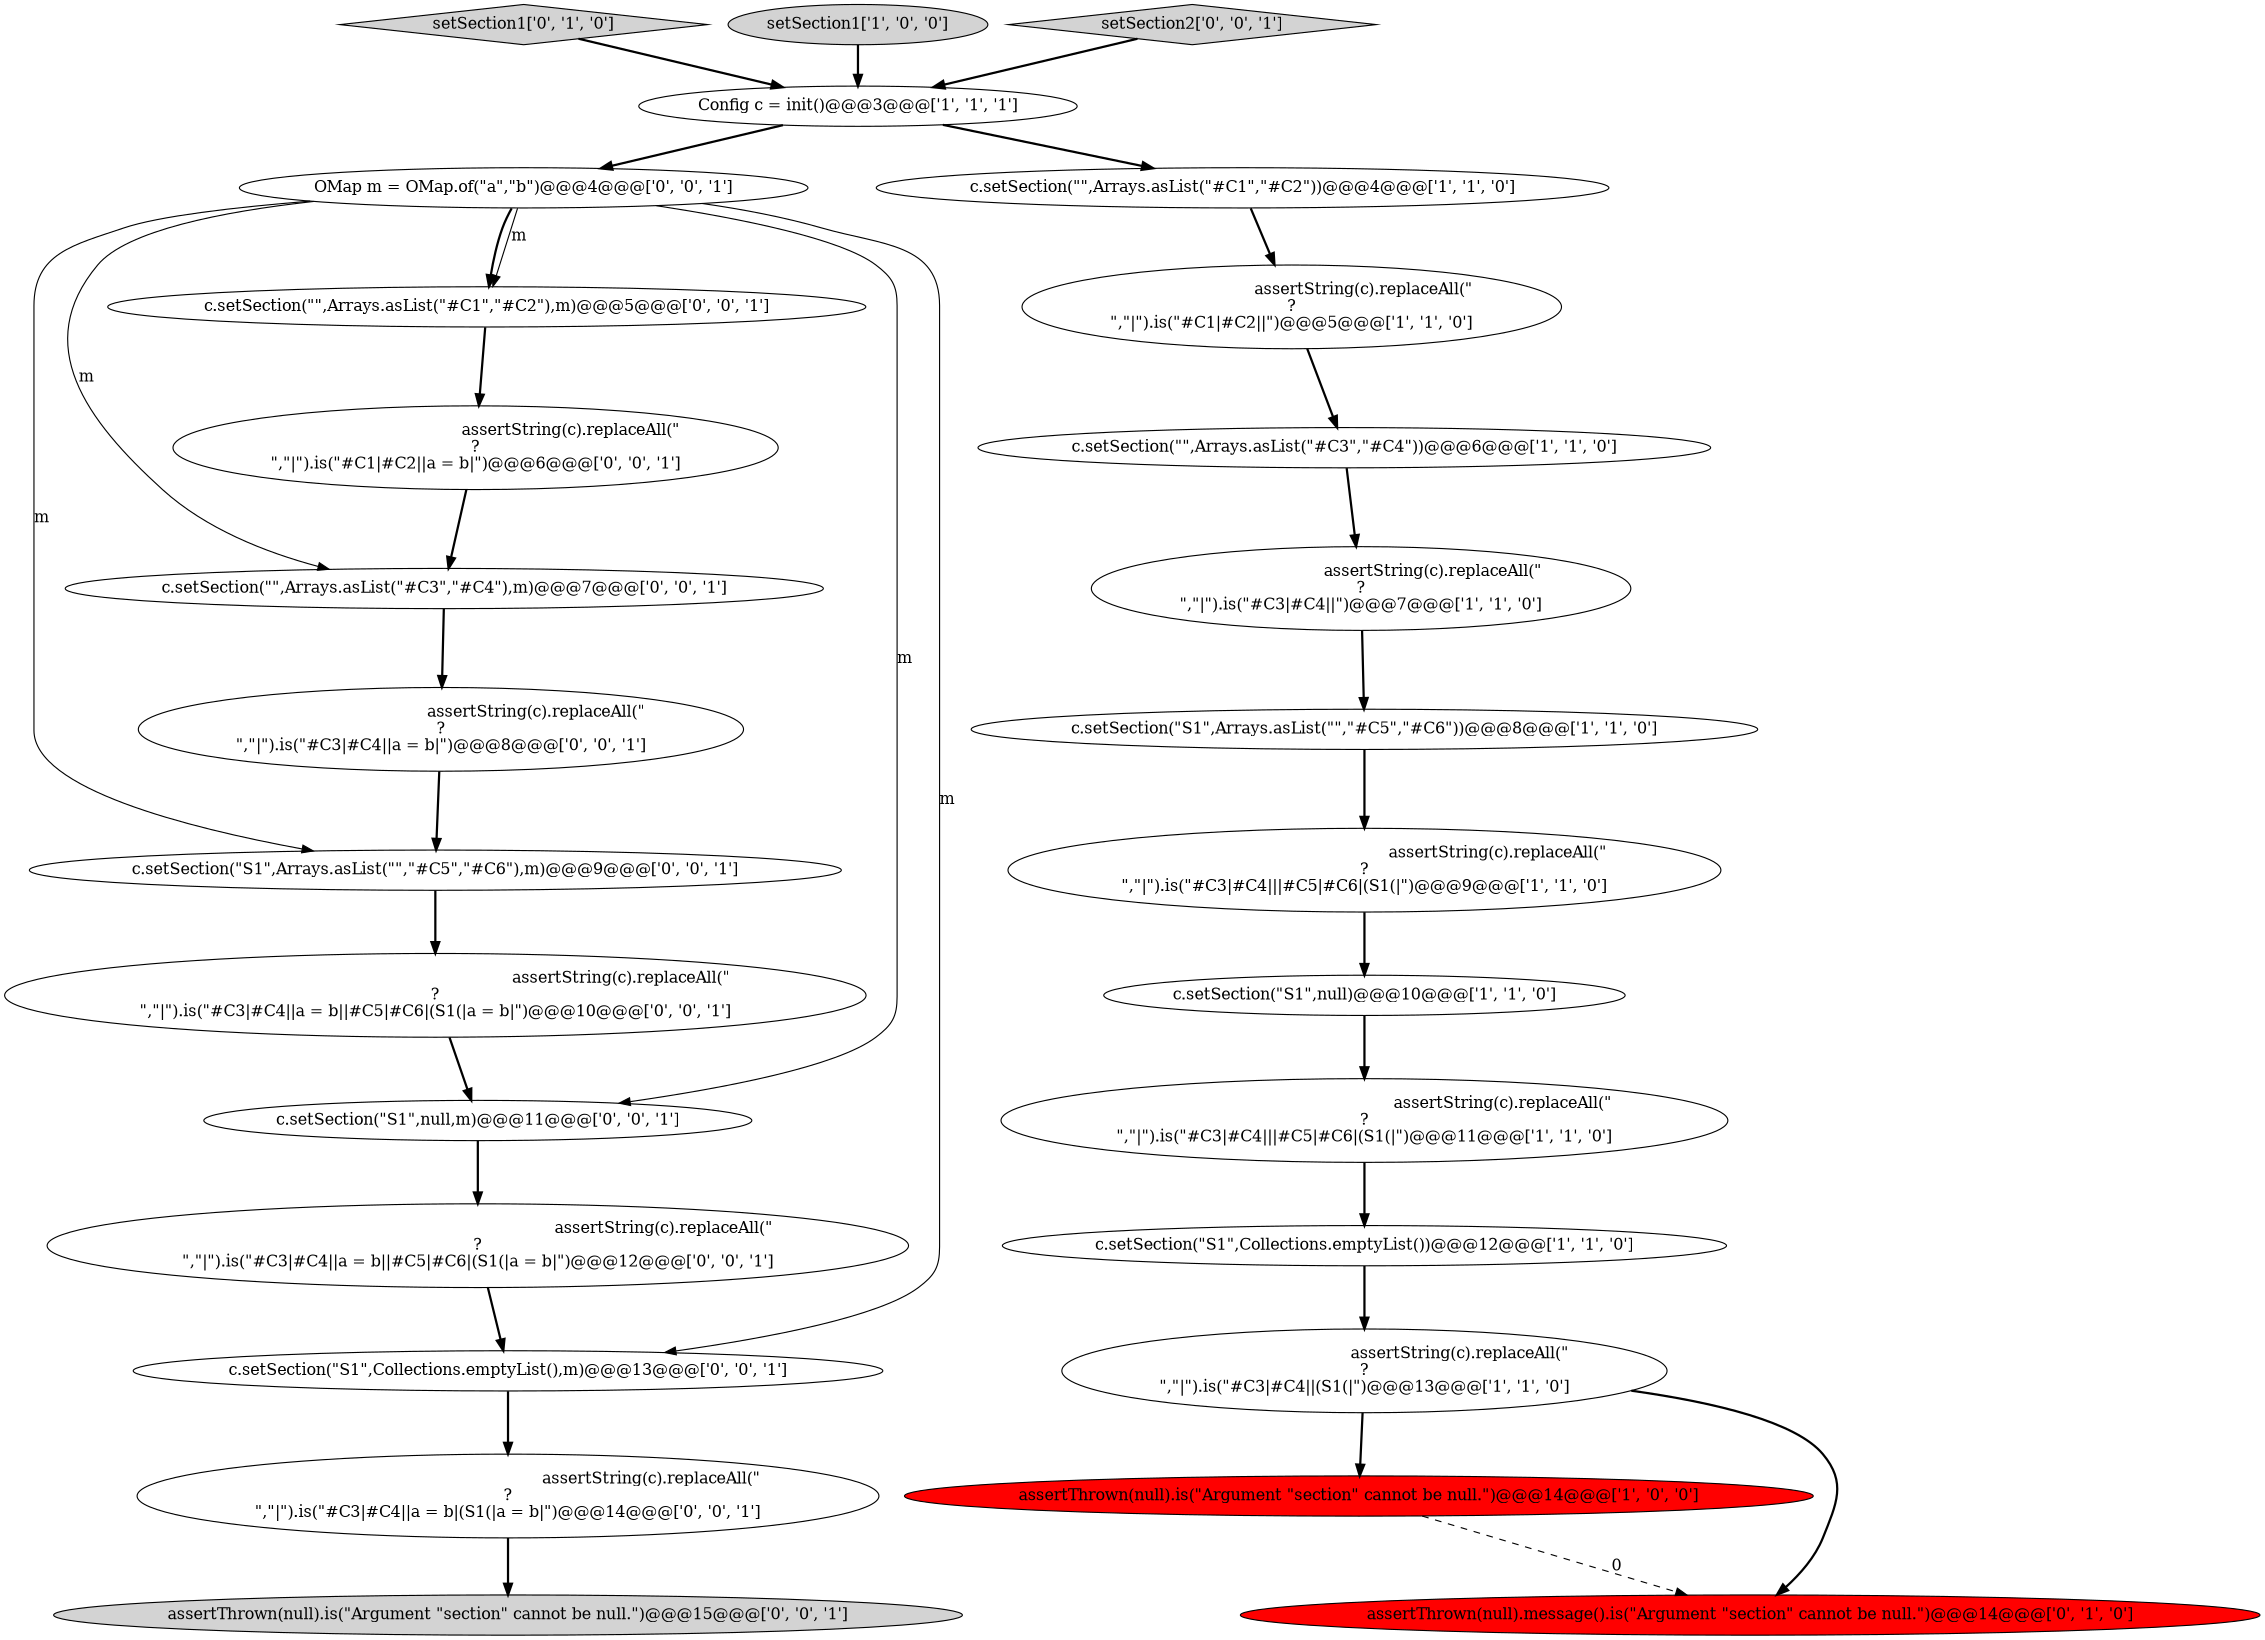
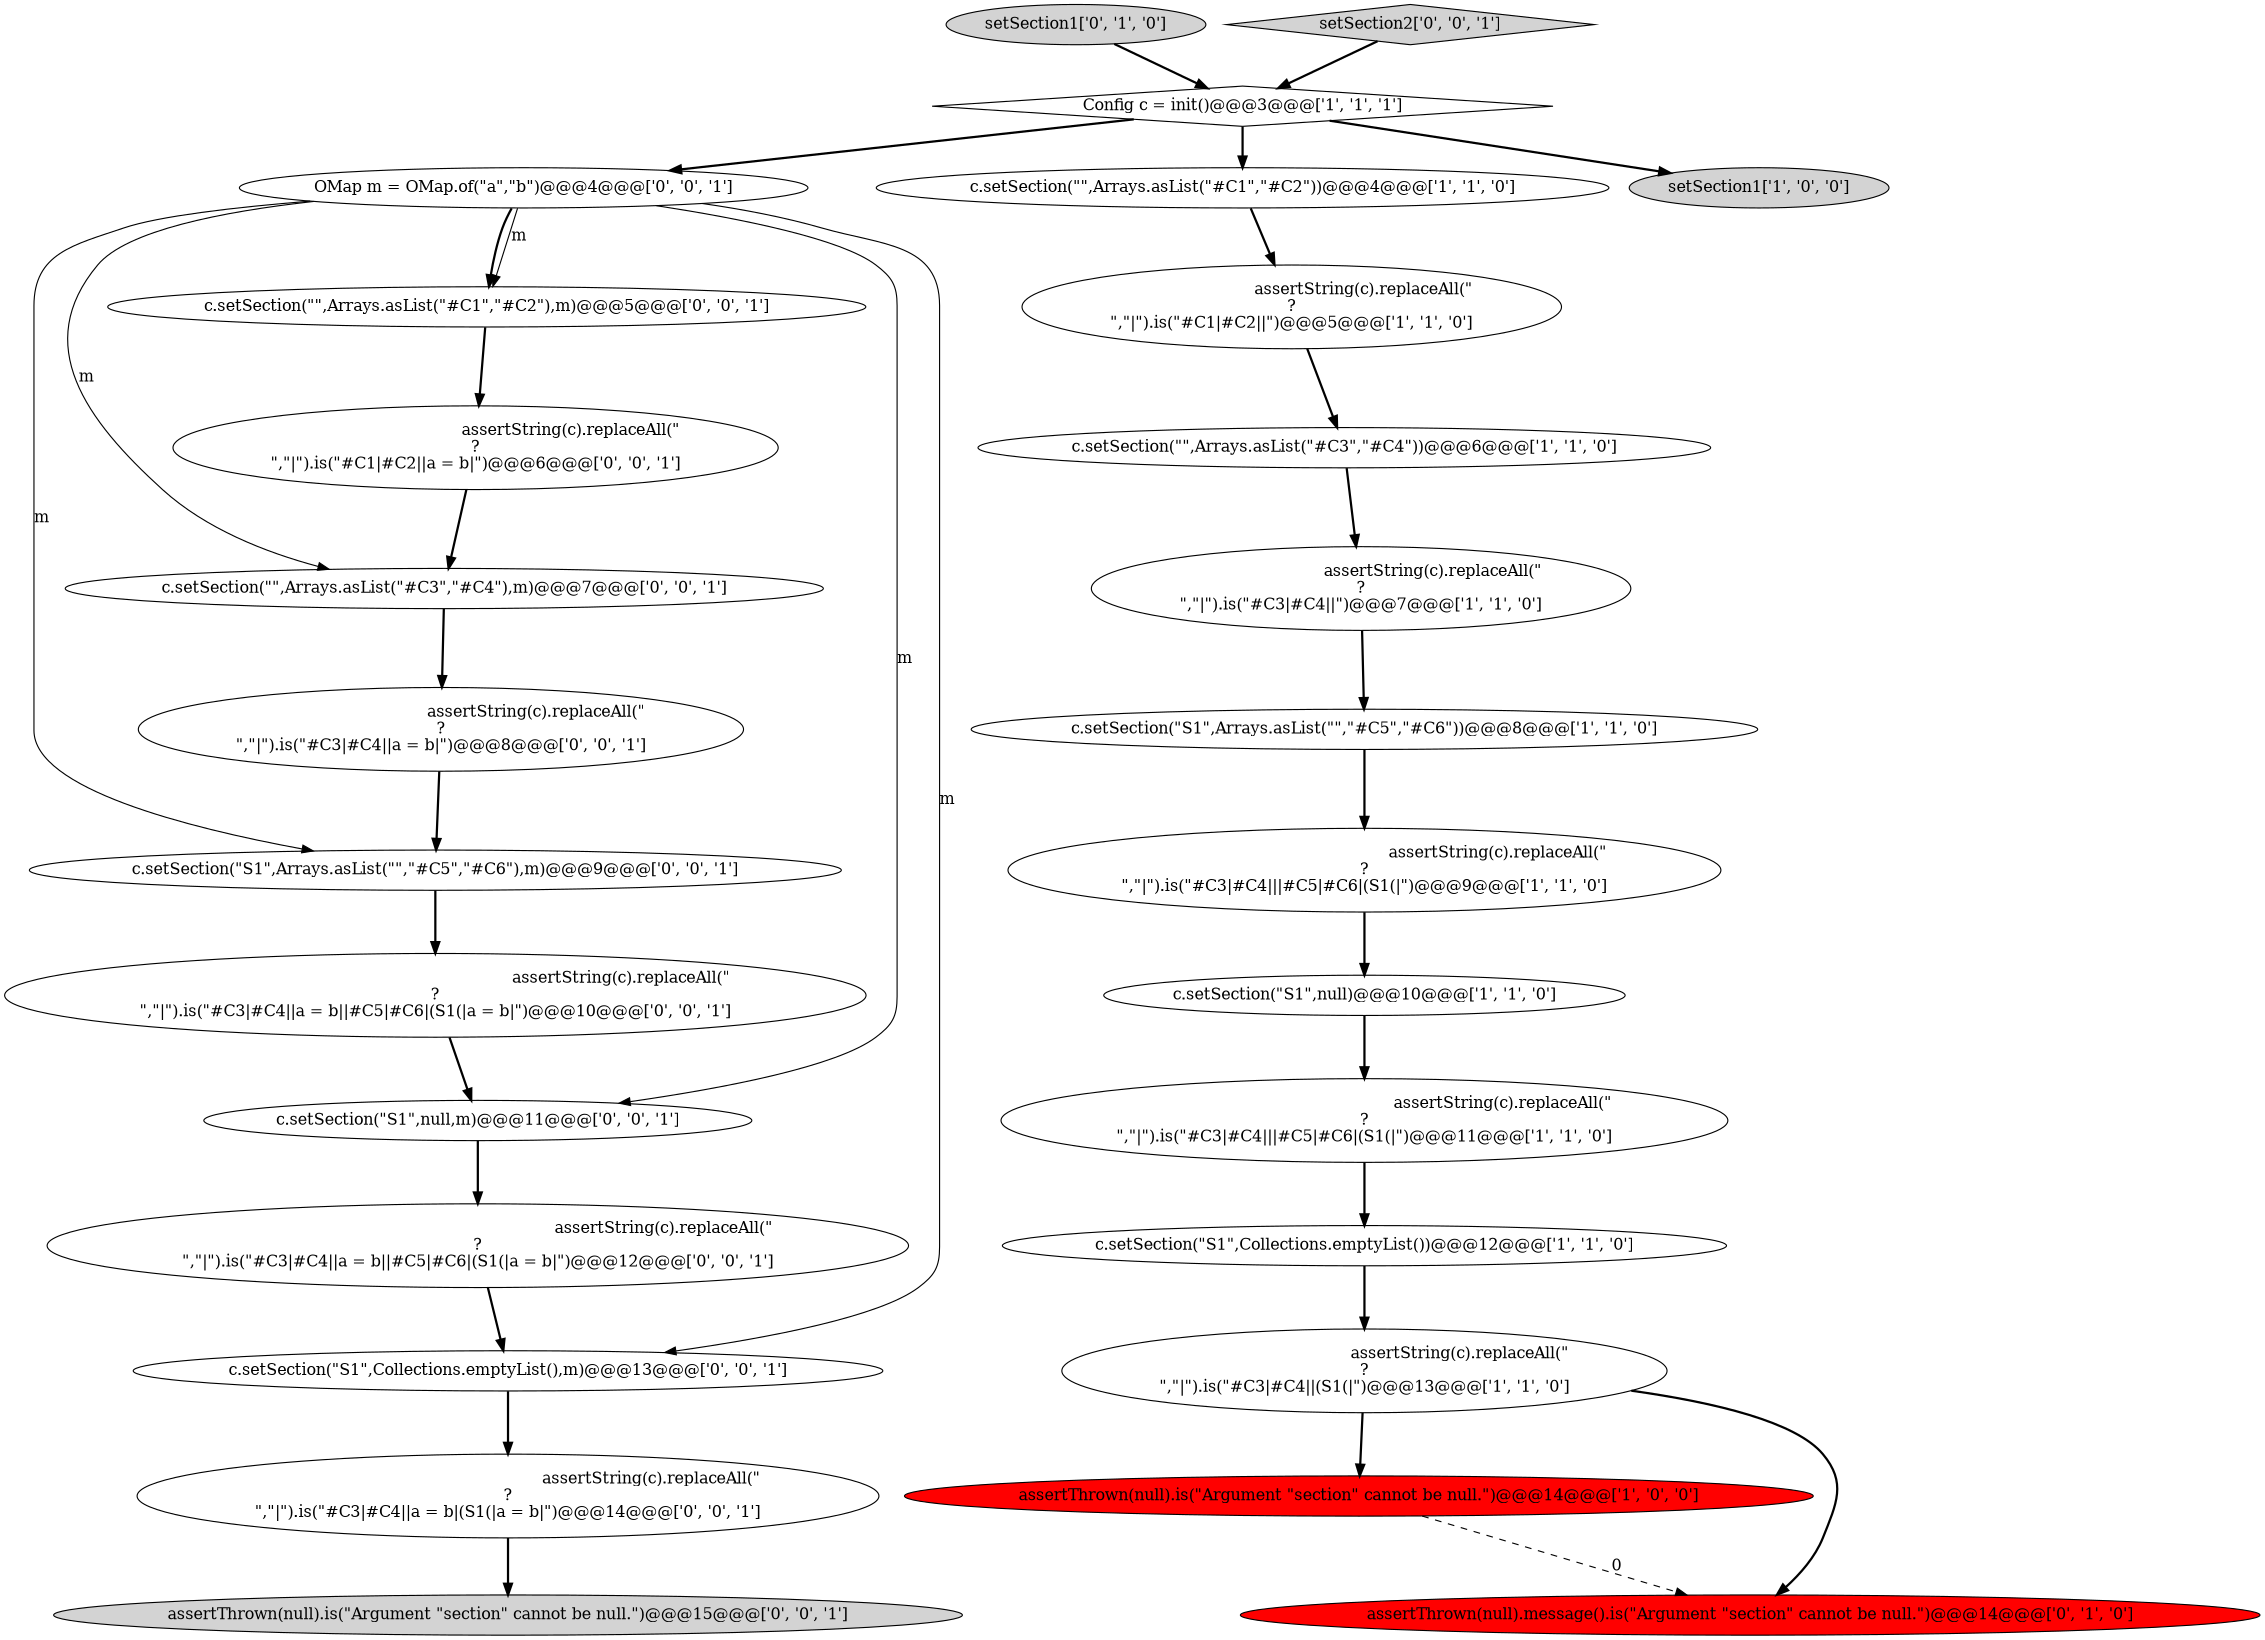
node "setSection1['0', '1', '0']": shape diamond -> ellipse
edge "setSection1['1', '0', '0']" -> "Config c = init()@@@3@@@['1', '1', '1']": reversed
node "Config c = init()@@@3@@@['1', '1', '1']": shape ellipse -> diamond
